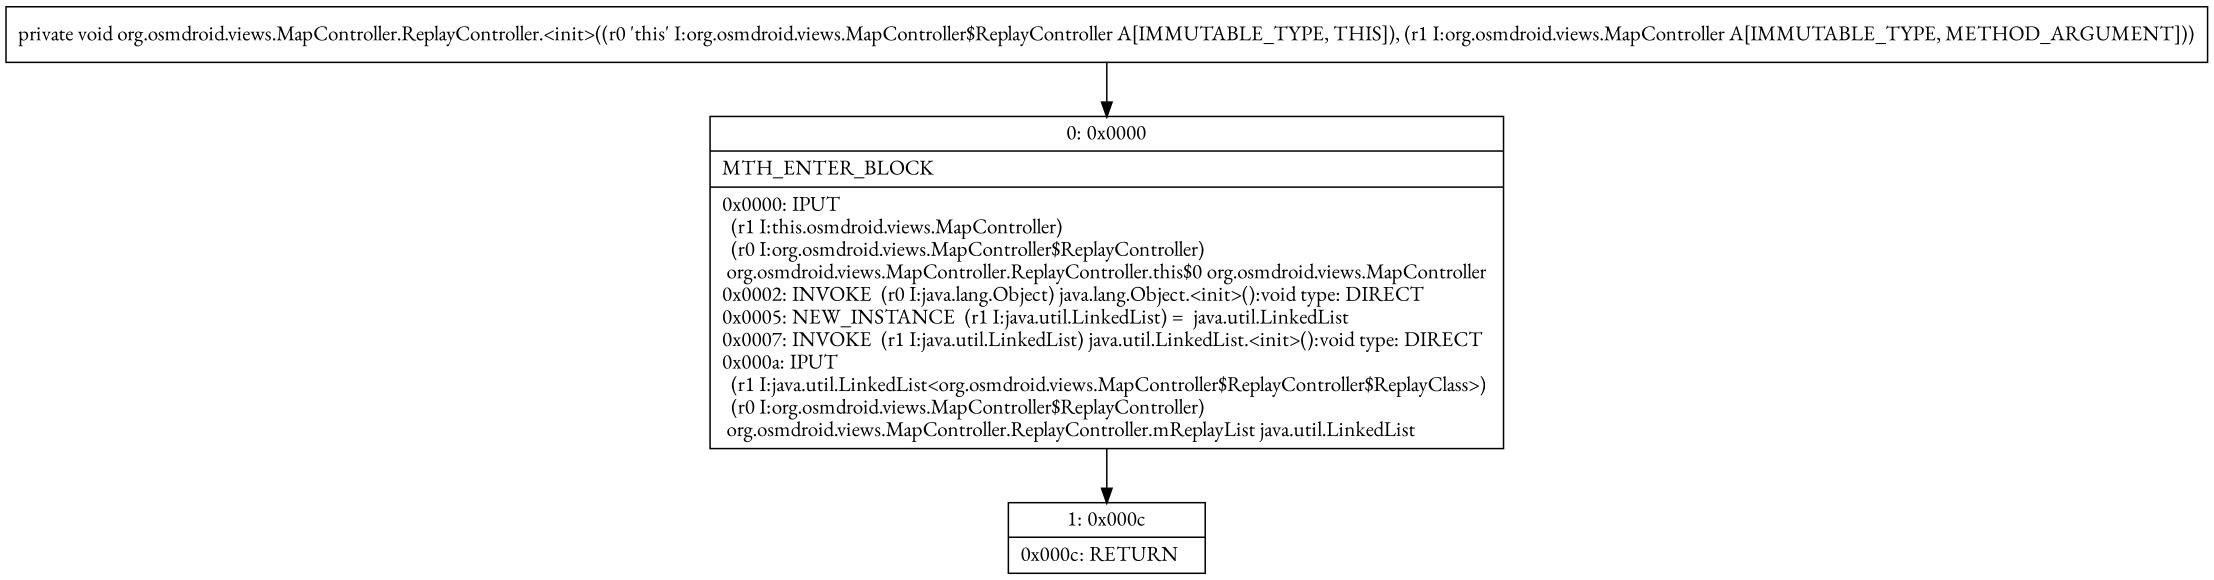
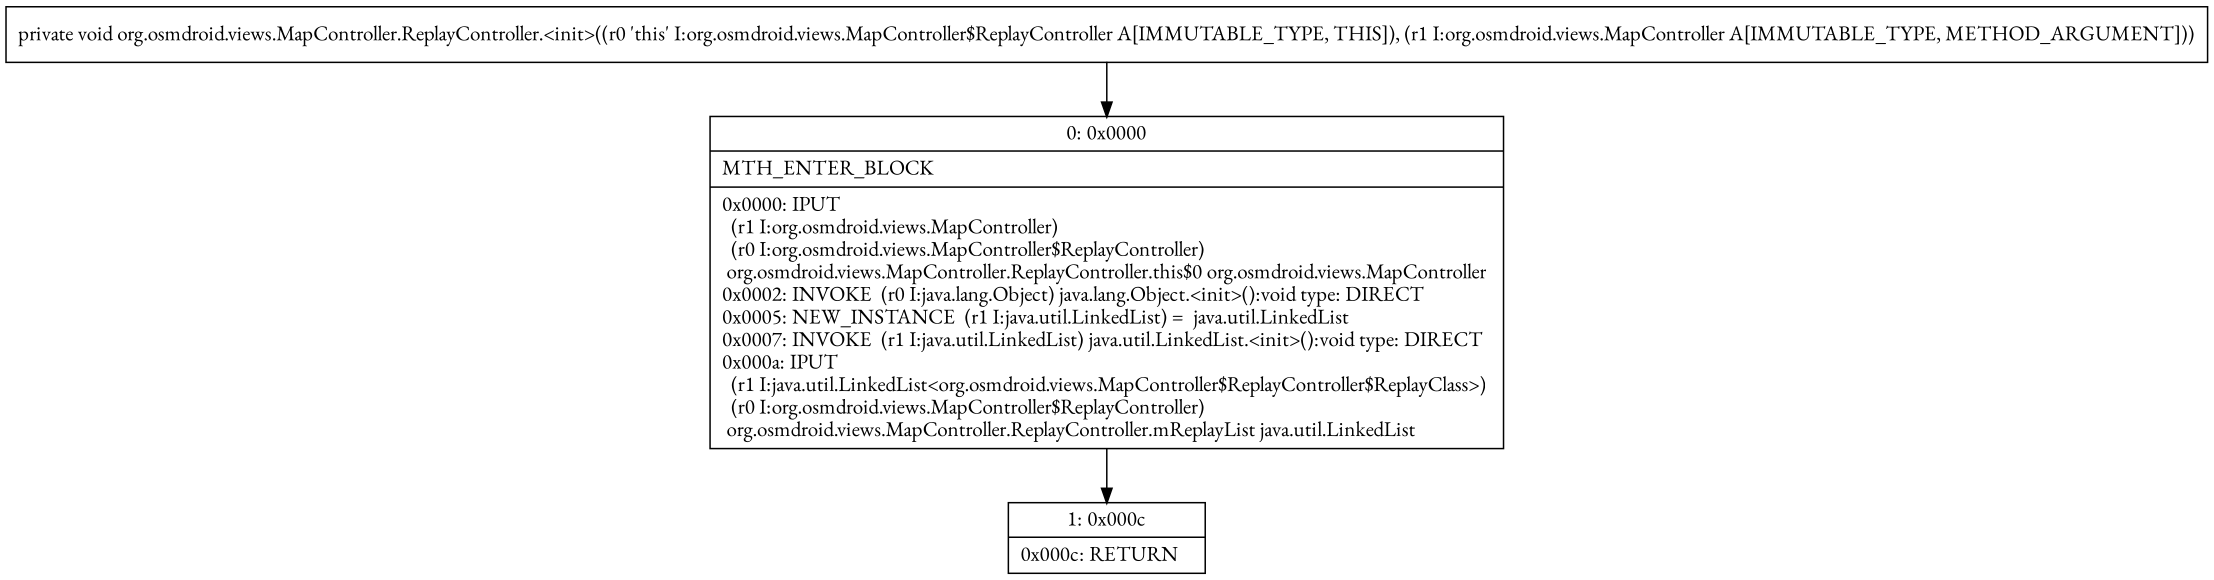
node "0: 0x0000": text "(r1 I:this.osmdroid.views.MapController)" -> "(r1 I:org.osmdroid.views.MapController)"
